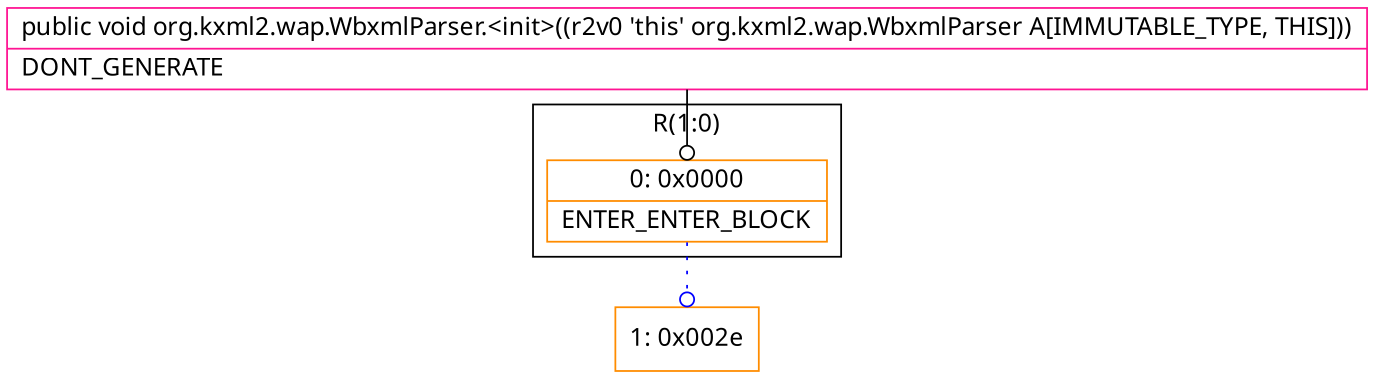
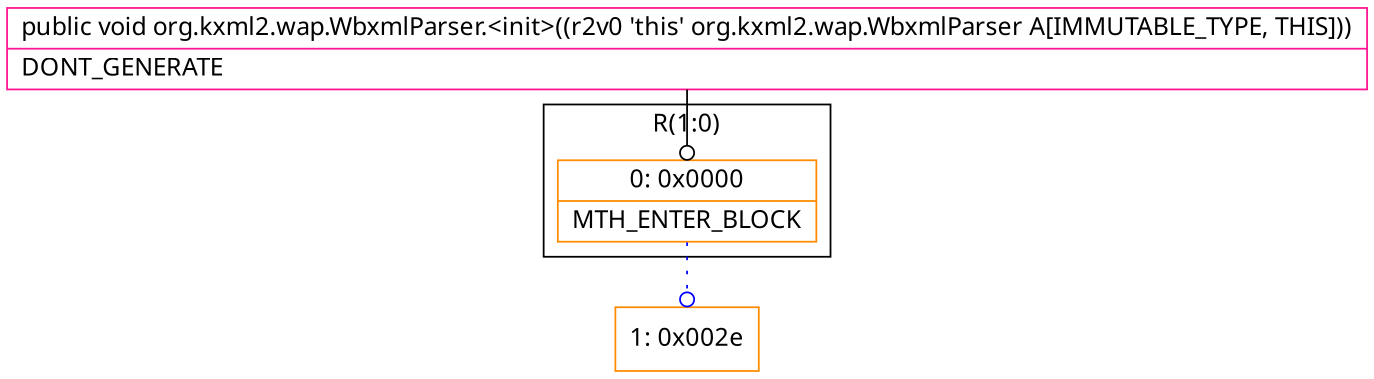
node "0: 0x0000": text "ENTER_ENTER_BLOCK" -> "MTH_ENTER_BLOCK"
